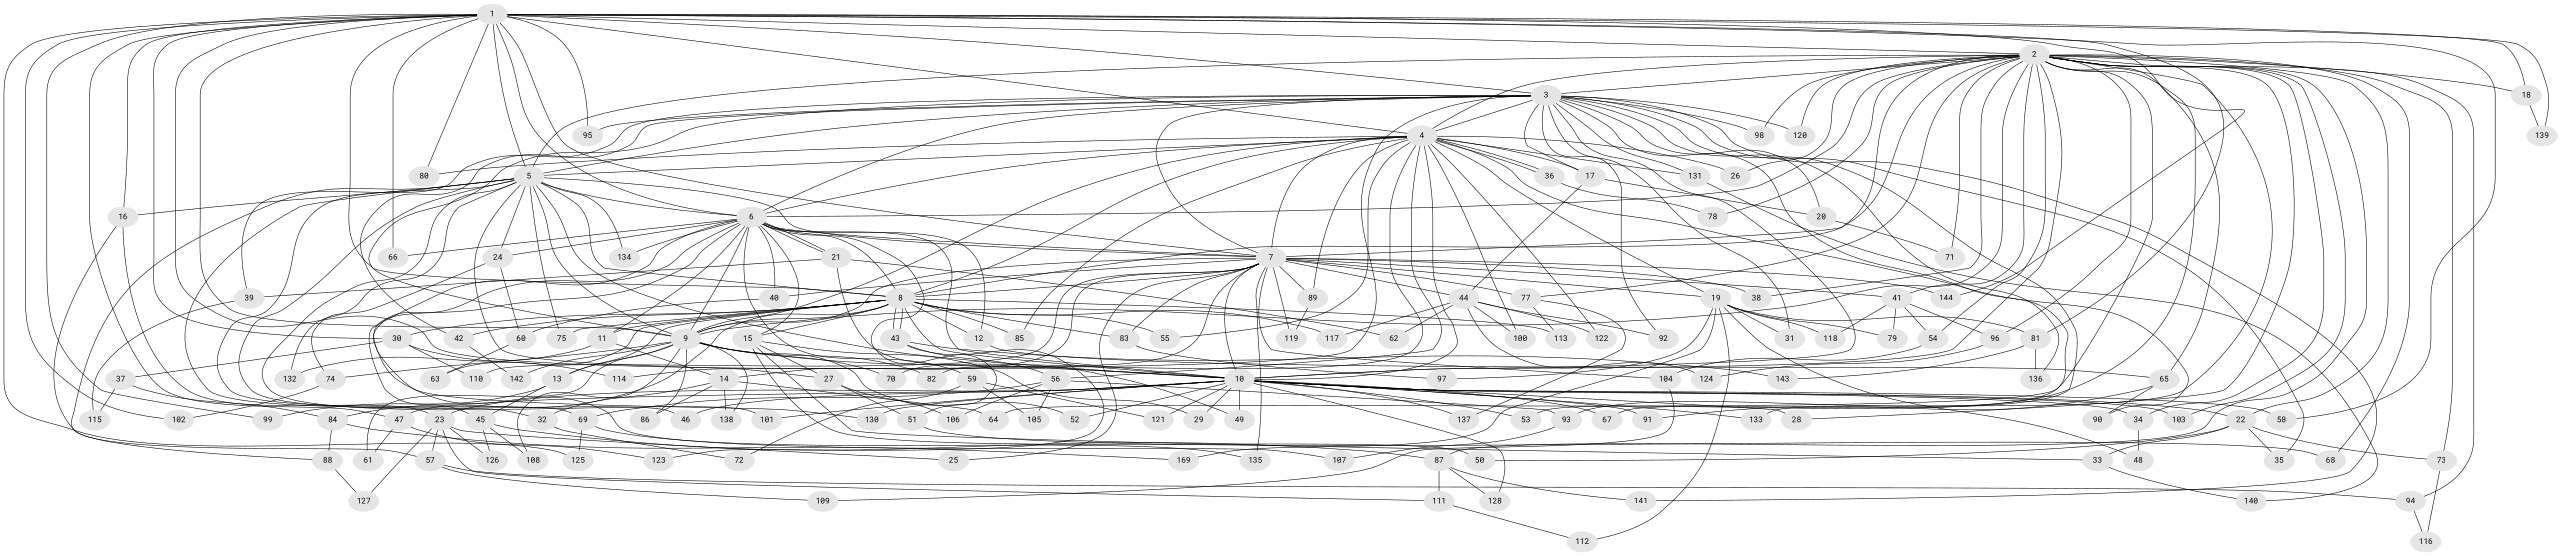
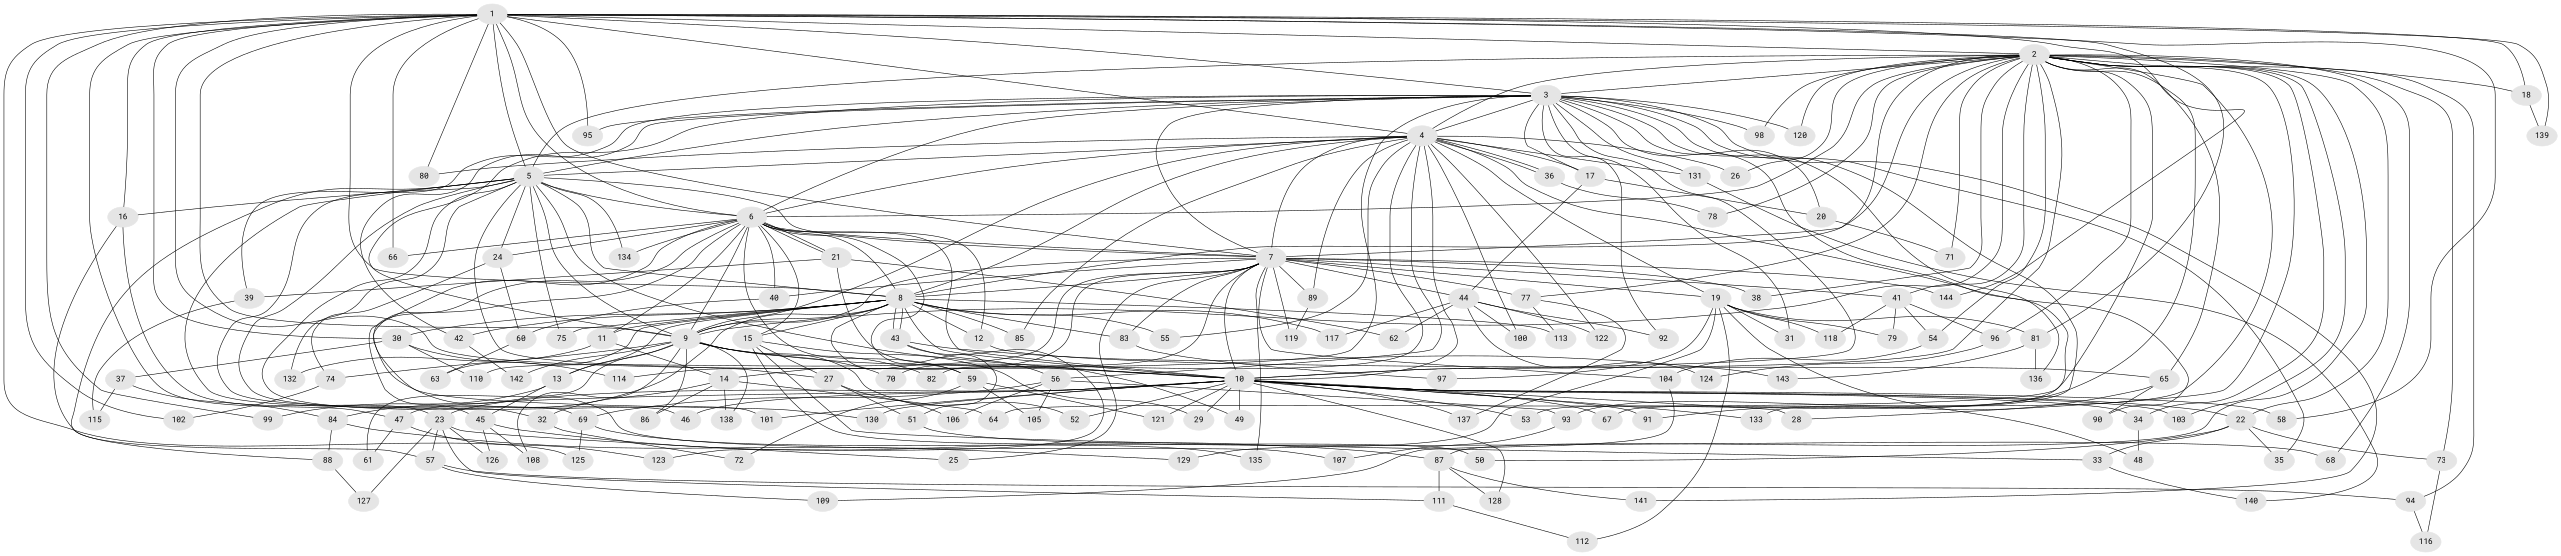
edge "8" -- "59": added
node "169": label "169" -> "129"
